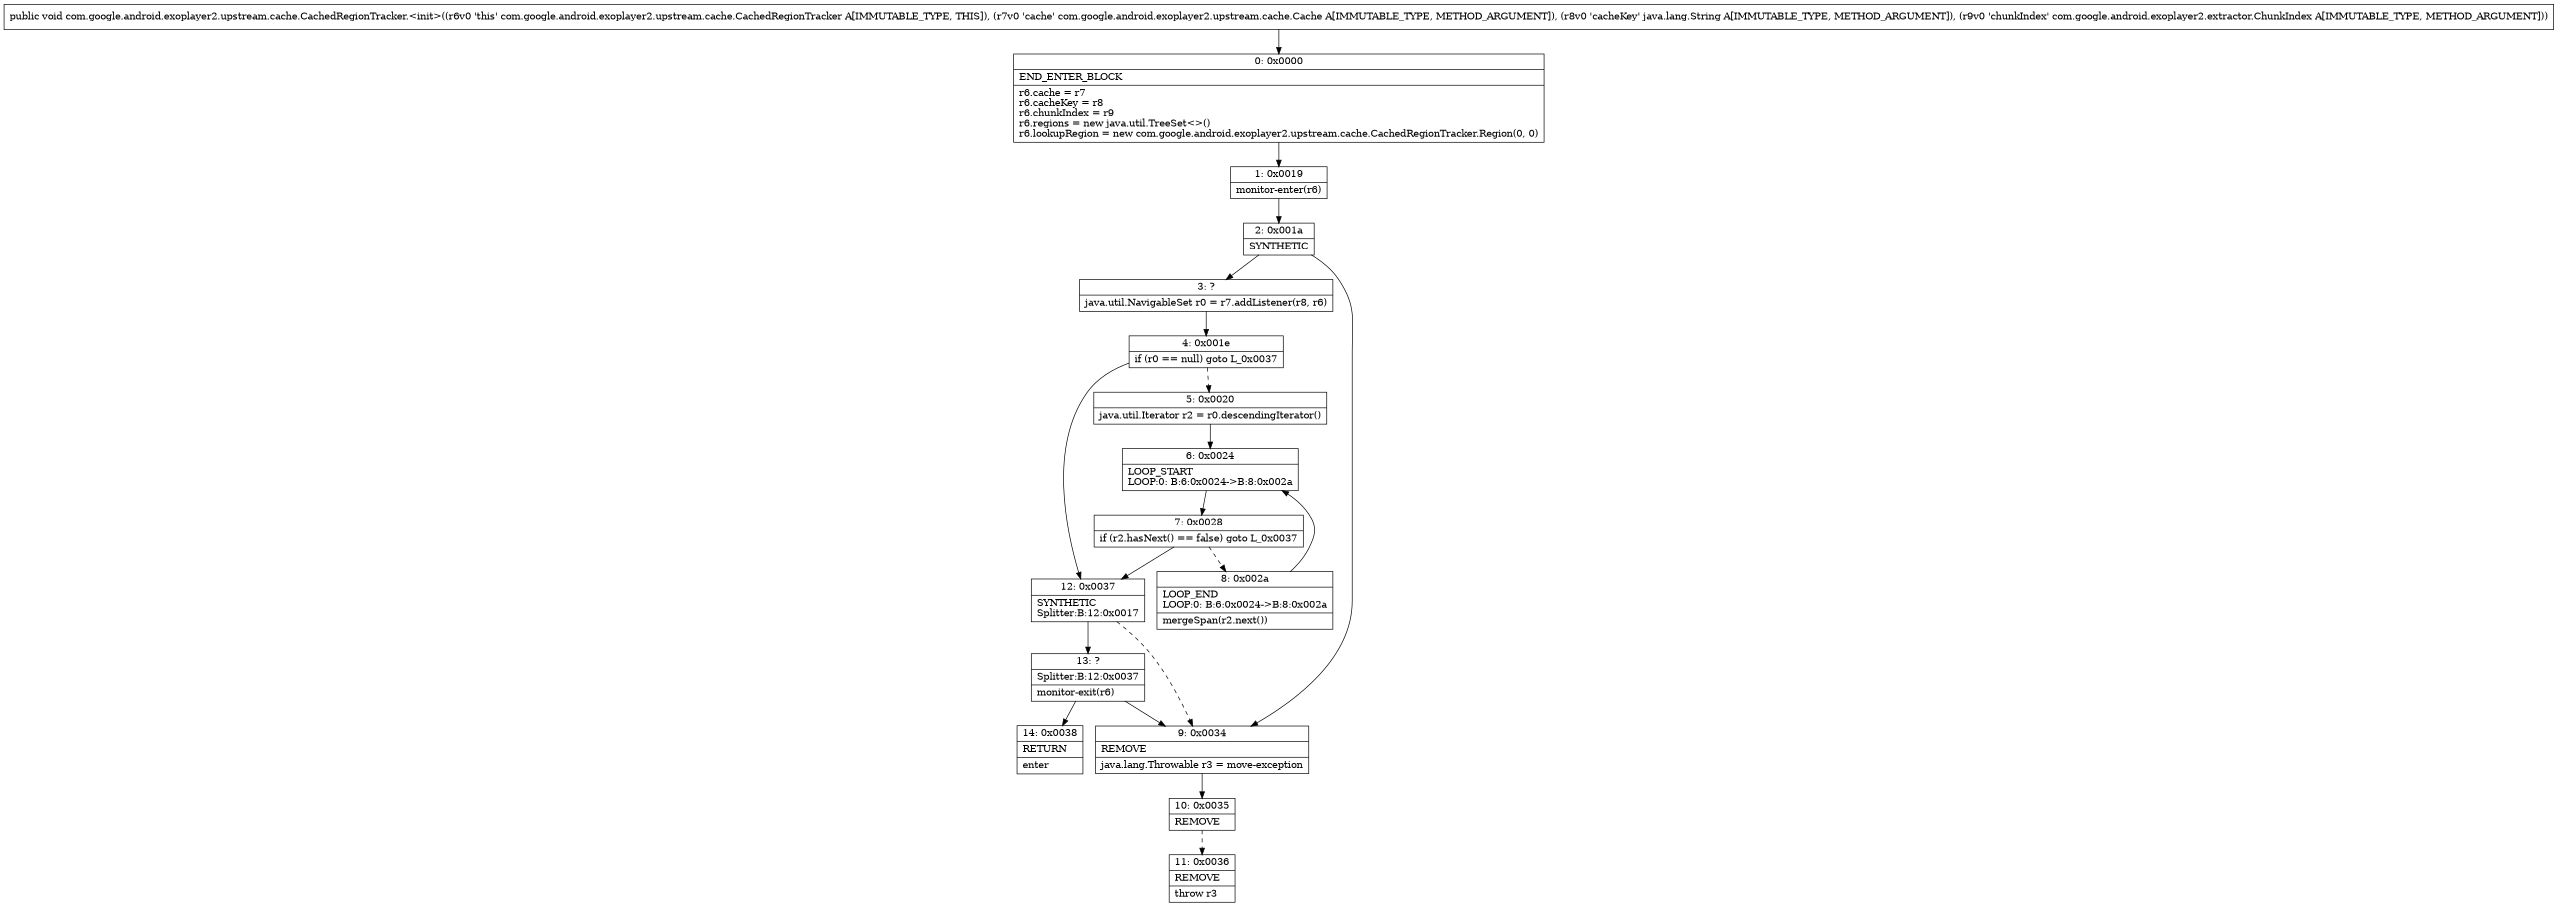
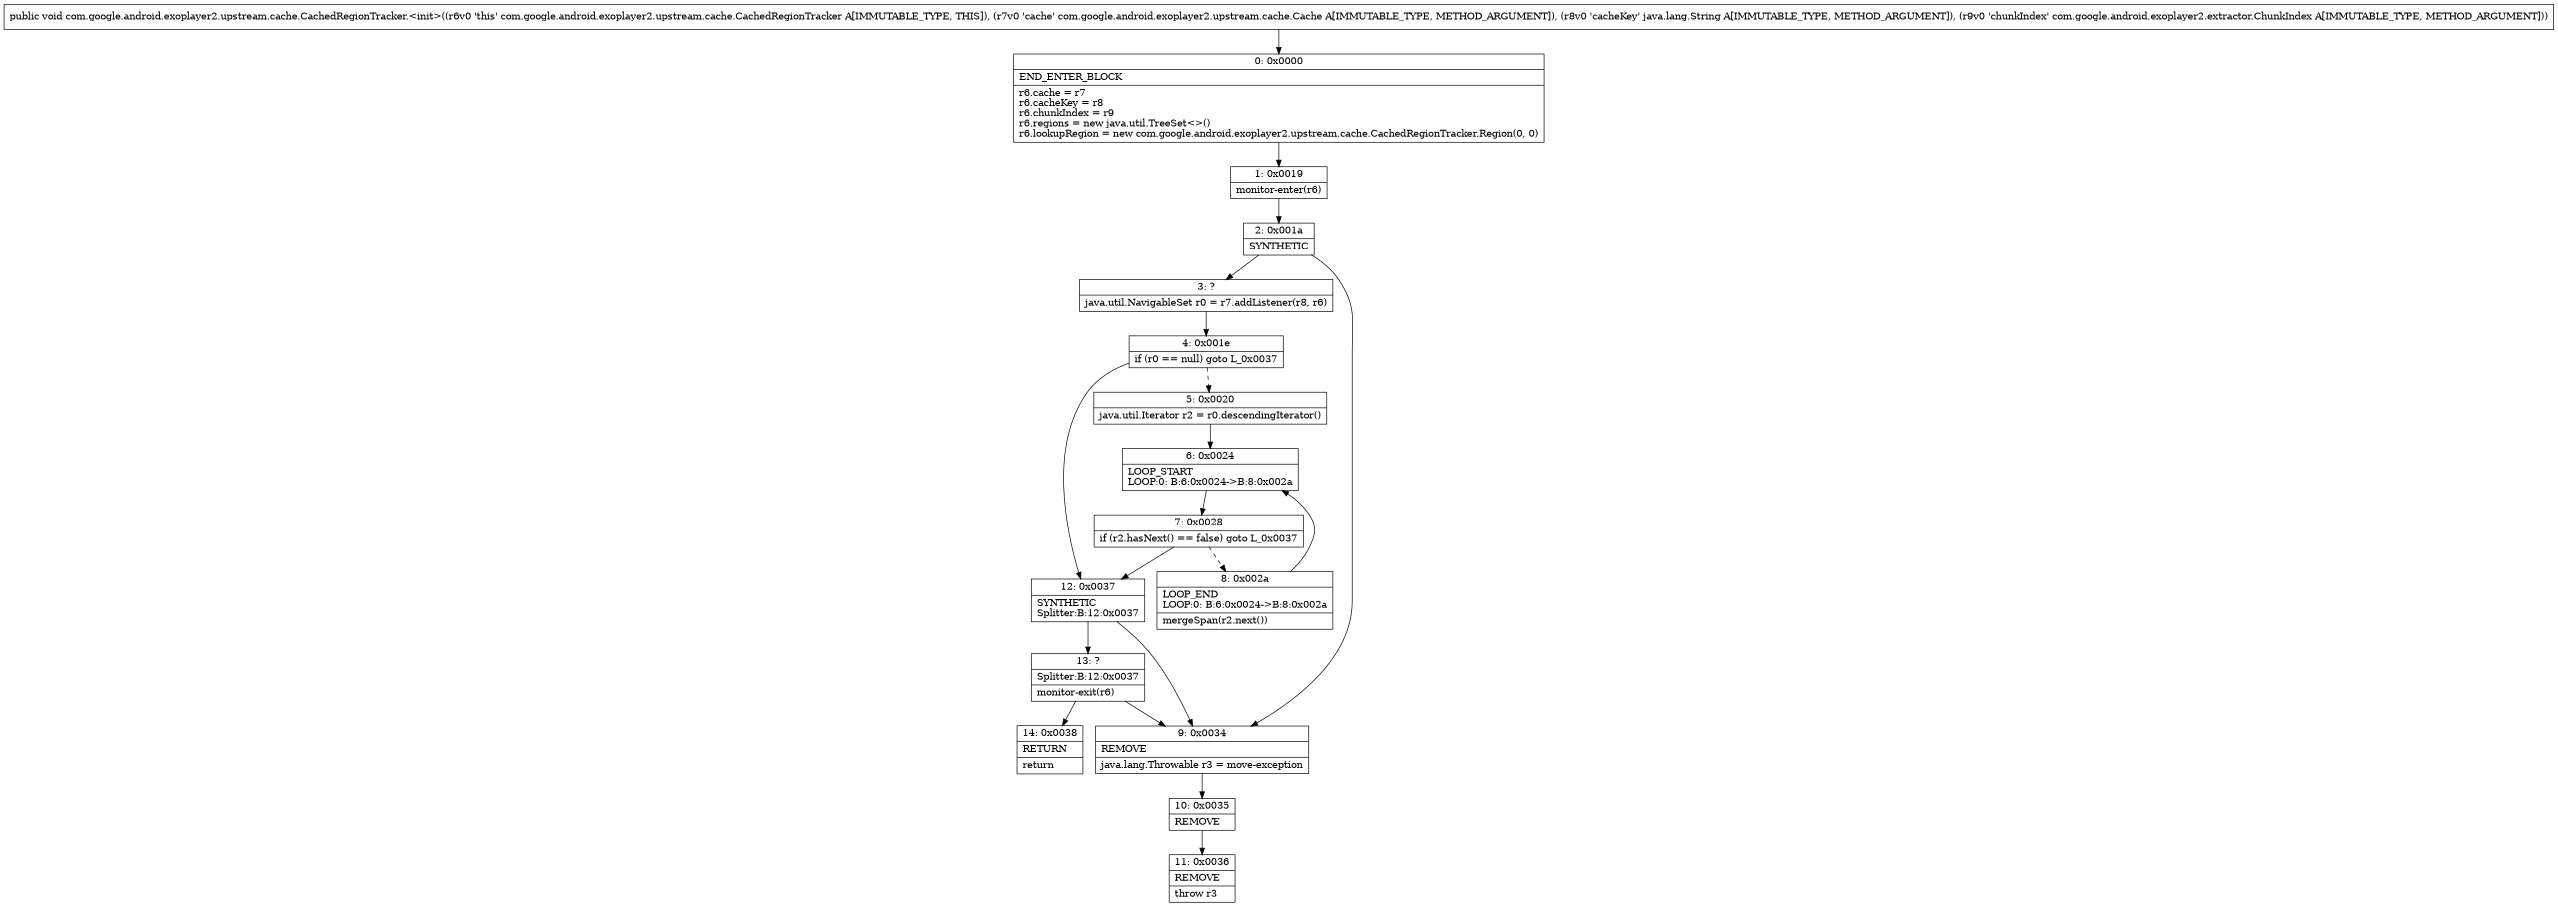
node "12: 0x0037": text "Splitter:B:12:0x0017" -> "Splitter:B:12:0x0037"
edge "12: 0x0037" -> "9: 0x0034": style dashed -> solid
node "14: 0x0038": text "enter" -> "return"
edge "10: 0x0035" -> "11: 0x0036": style dashed -> solid
